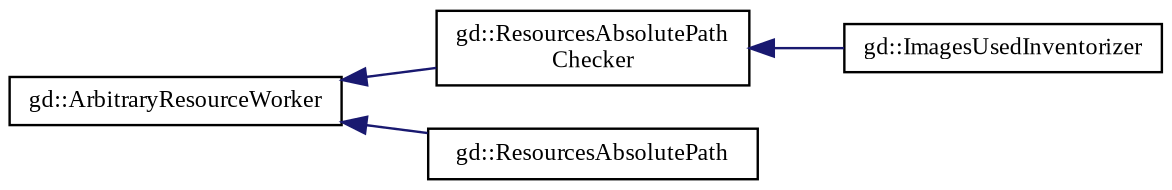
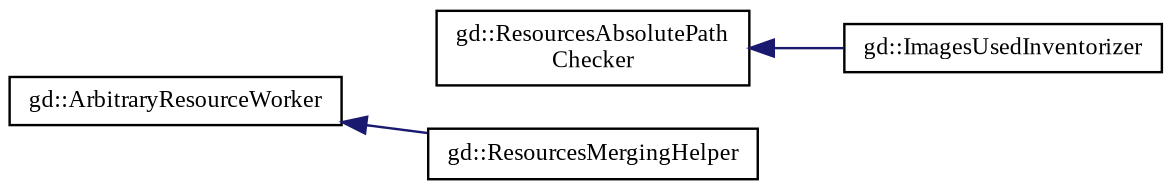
edge "gd::ResourcesAbsolutePath Checker" -> "gd::ArbitraryResourceWorker": removed
node "gd::ResourcesAbsolutePath": label "gd::ResourcesAbsolutePath" -> "gd::ResourcesMergingHelper"
